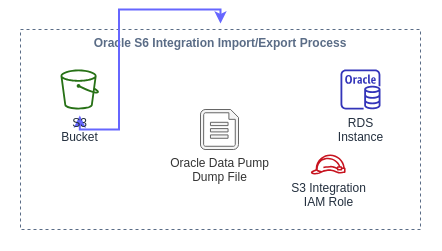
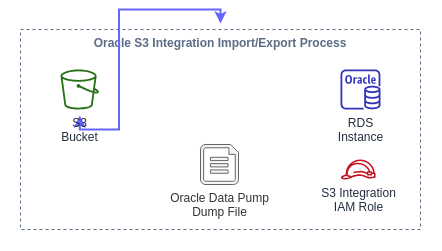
node "Oracle S6 Integration Import/Export Process": label "Oracle S6 Integration Import/Export Process" -> "Oracle S3 Integration Import/Export Process"
node "Oracle Data Pump Dump File": moved (220, 130) -> (220, 165)
node "S3 Integration IAM Role": moved (328, 165) -> (358, 170)
